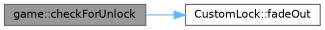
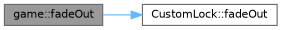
node "game::checkForUnlock": label "game::checkForUnlock" -> "game::fadeOut"
